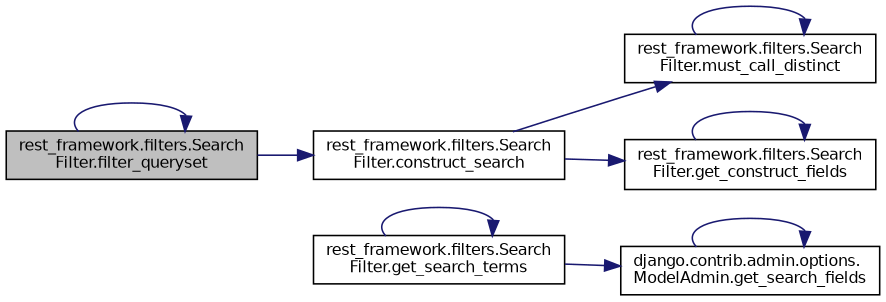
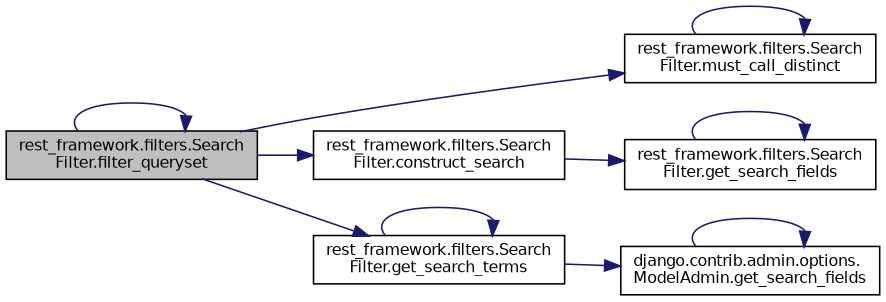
edge "rest_framework.filters.Search Filter.construct_search" -> "rest_framework.filters.Search Filter.must_call_distinct": now "rest_framework.filters.Search Filter.filter_queryset" -> "rest_framework.filters.Search Filter.must_call_distinct"
node "rest_framework.filters.Search Filter.get_construct_fields": label "rest_framework.filters.Search Filter.get_construct_fields" -> "rest_framework.filters.Search Filter.get_search_fields"
edge "rest_framework.filters.Search Filter.filter_queryset" -> "rest_framework.filters.Search Filter.get_search_terms": added
